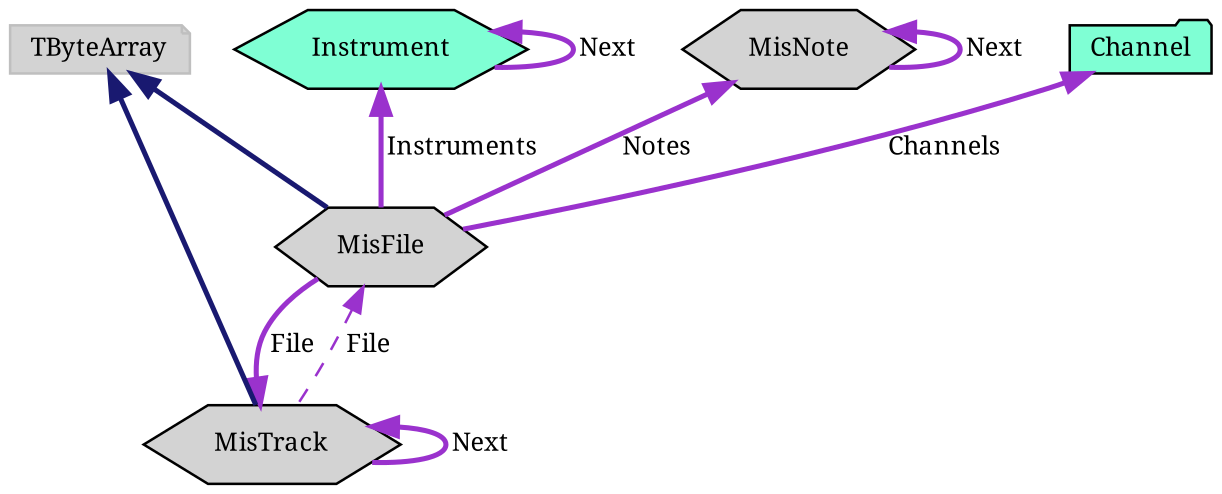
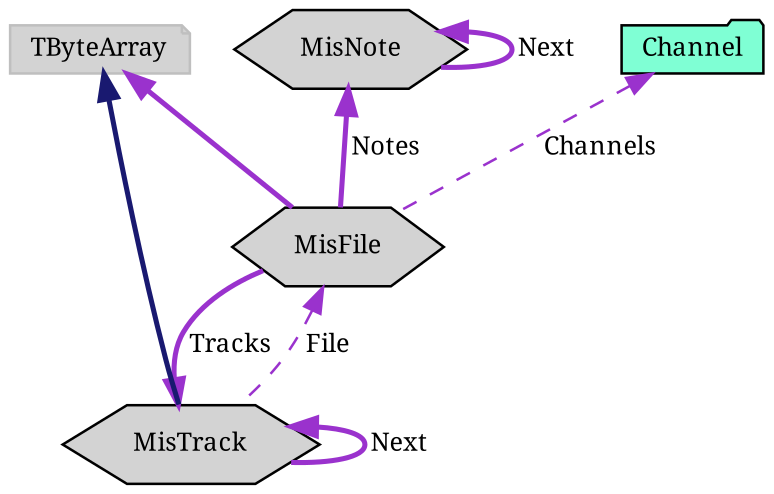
node "Instrument": removed
edge "MisFile" -> "TByteArray": color midnightblue -> darkorchid3
edge "MisFile" -> "Channel": style bold -> dashed
edge "MisFile" -> "MisTrack": label " File" -> " Tracks"
